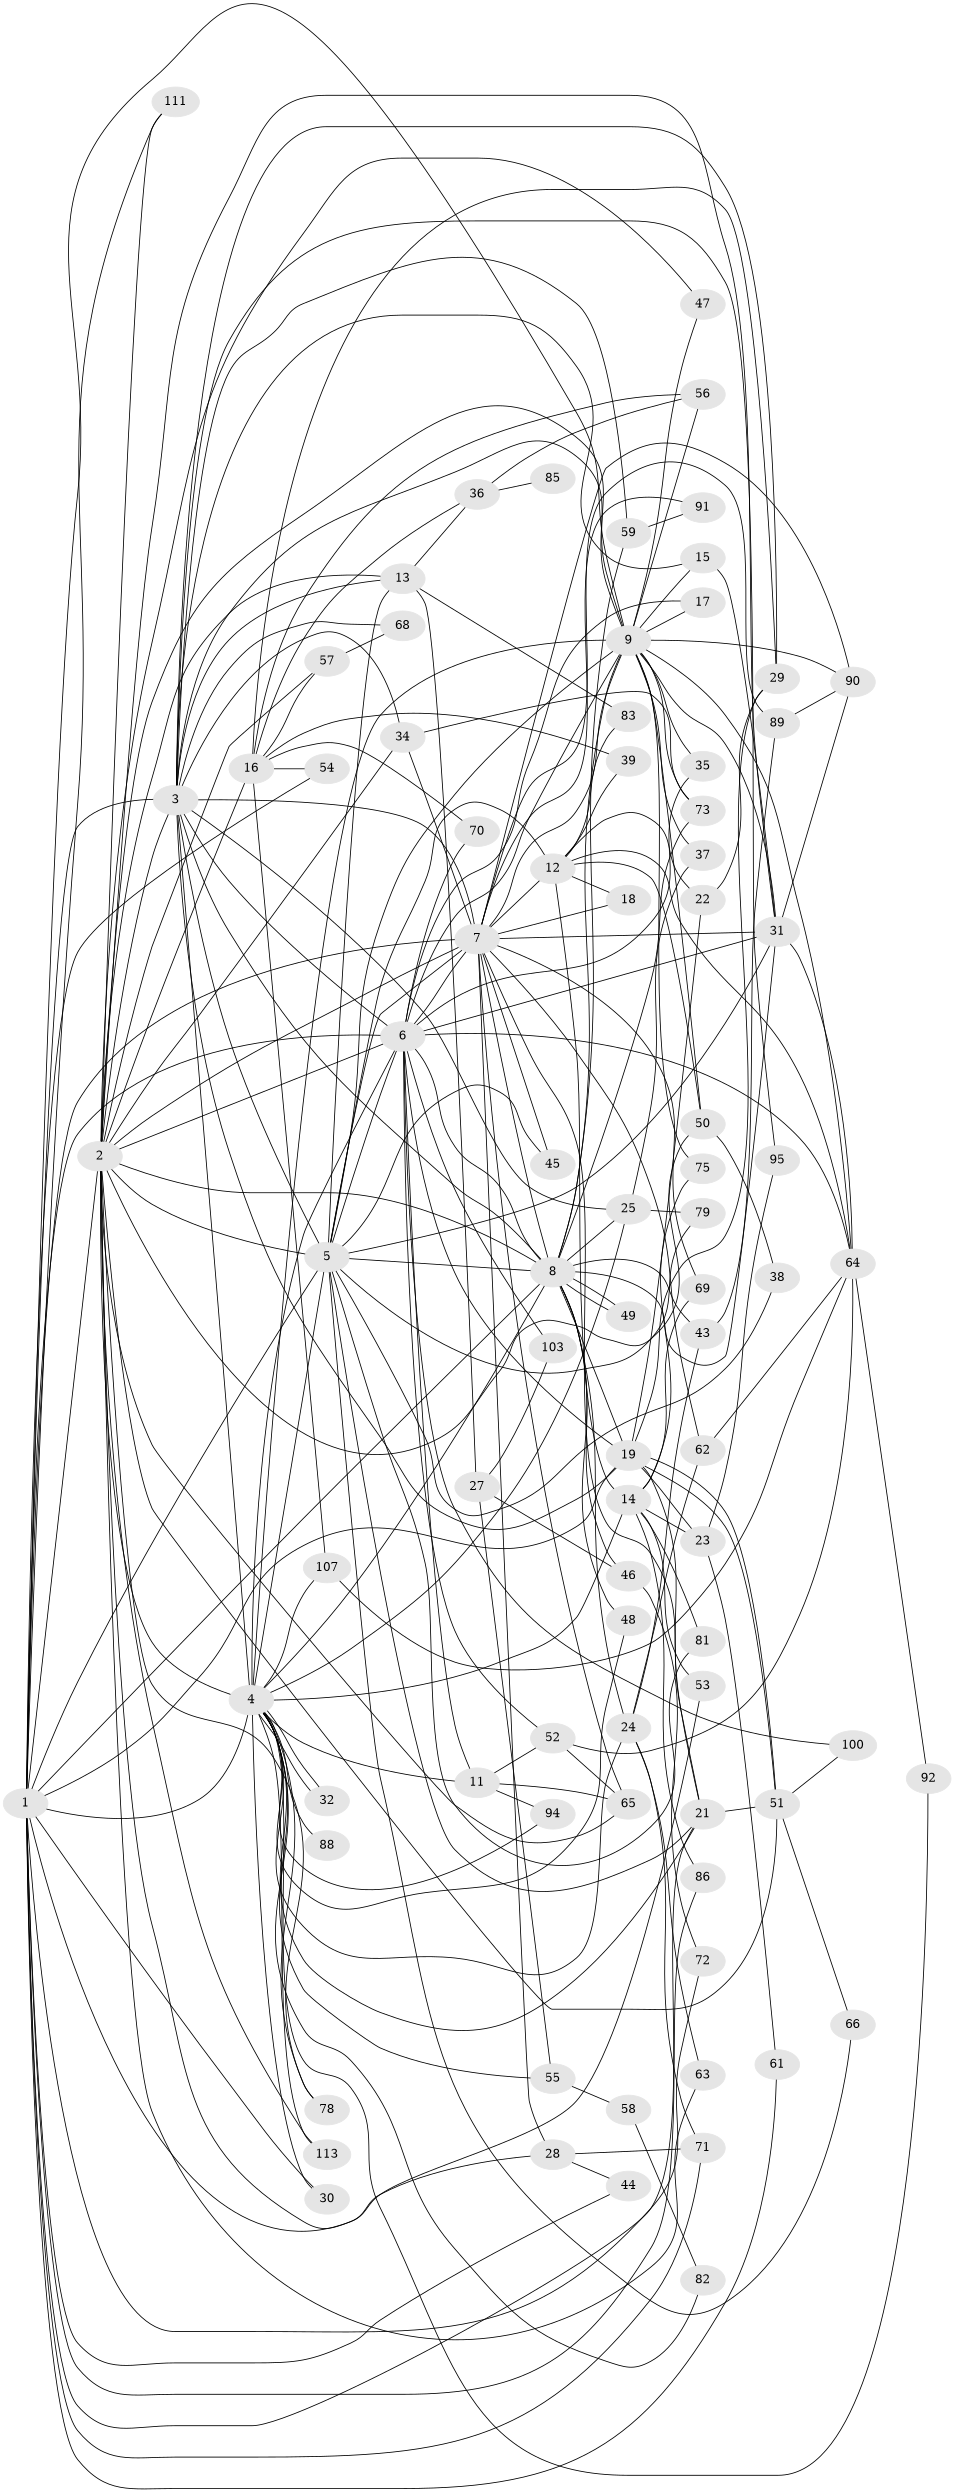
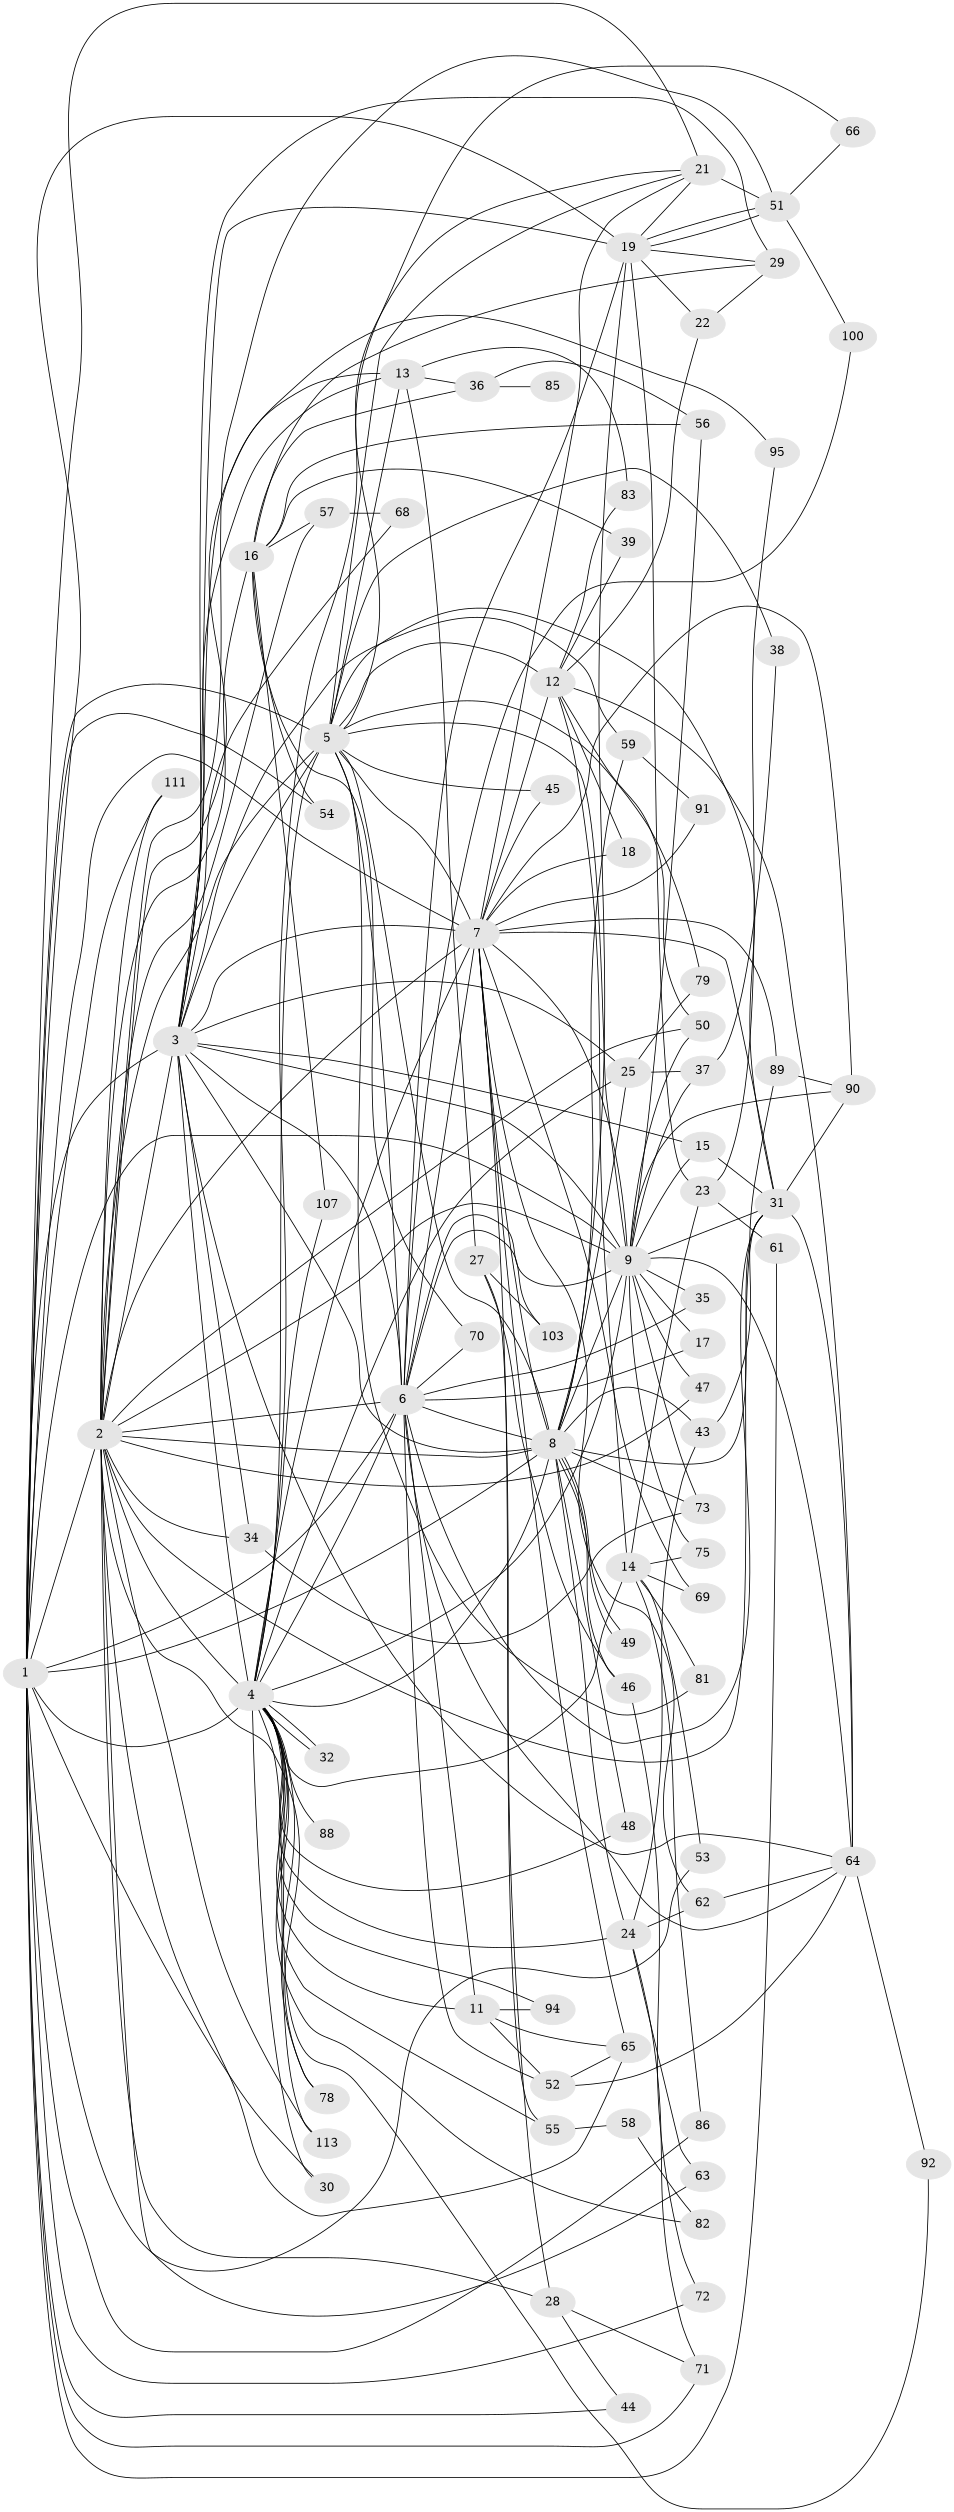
edge "34" -- "7": now "4" -- "7"
edge "50" -- "38": now "37" -- "38"
edge "64" -- "107": now "64" -- "3"
